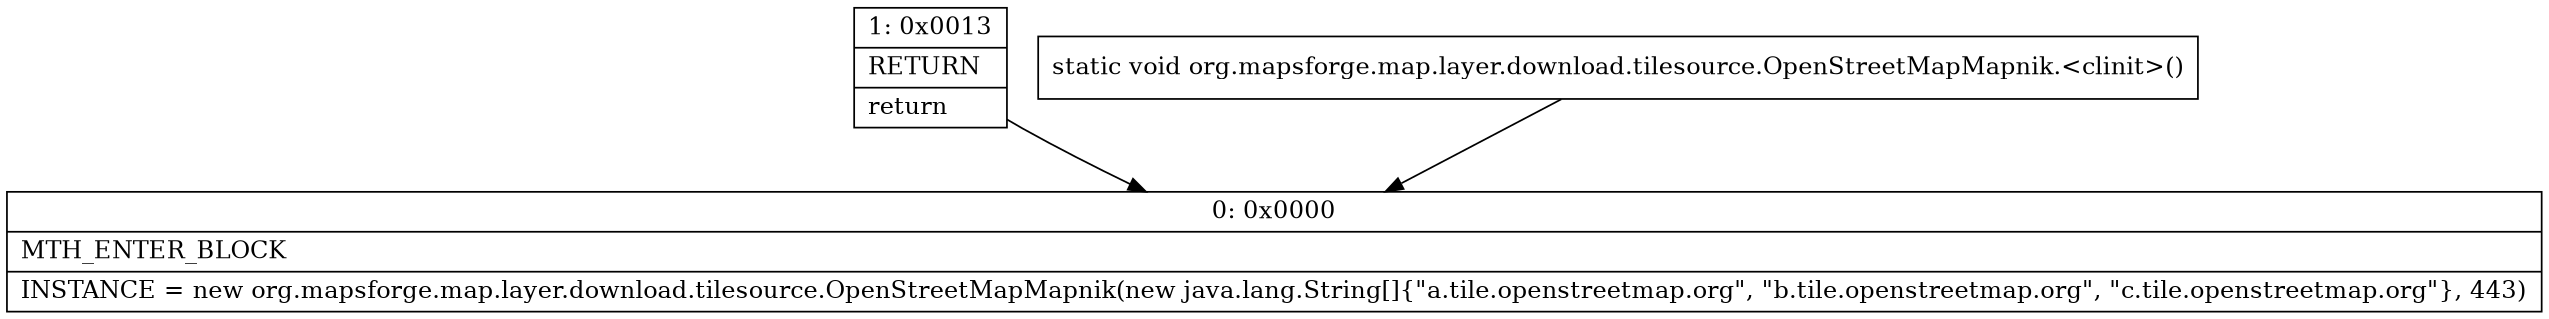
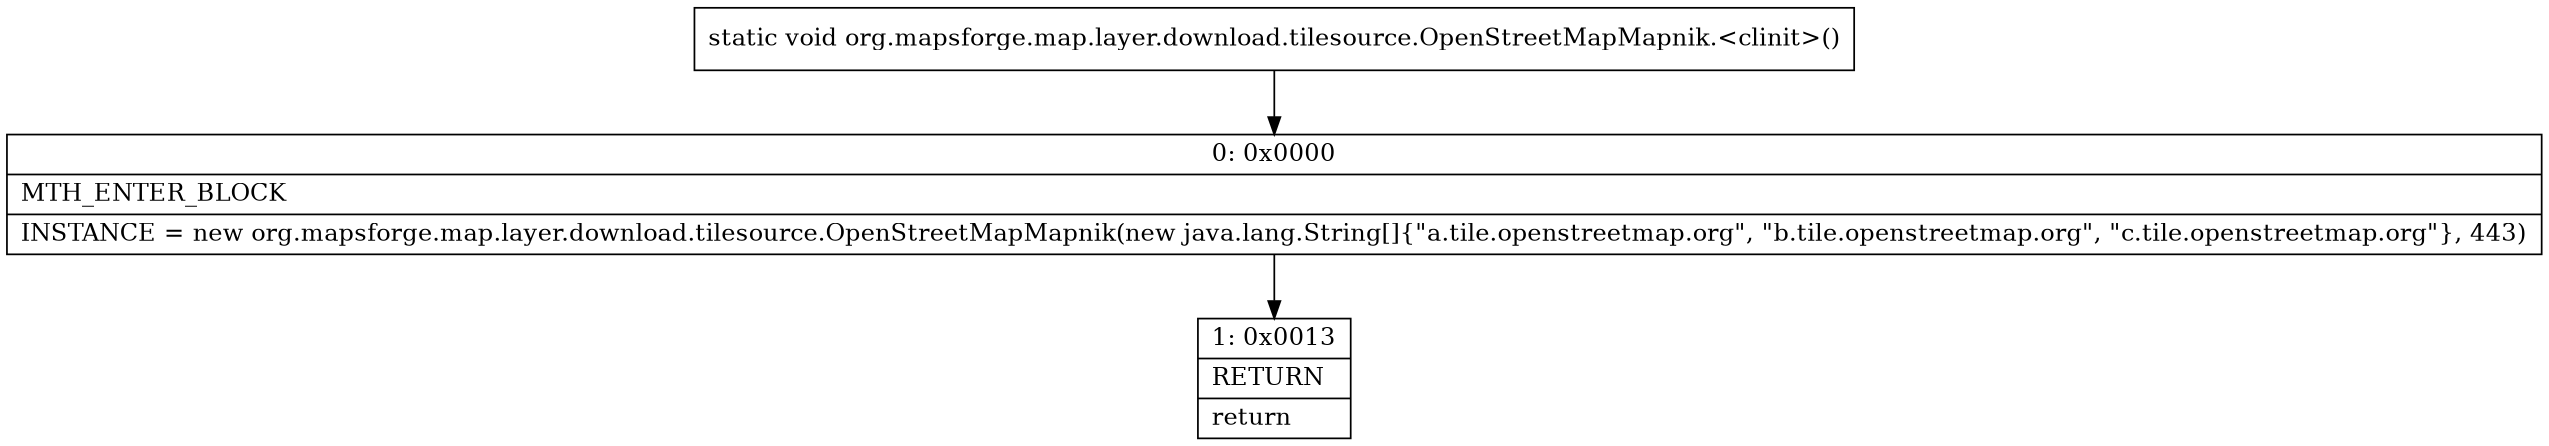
edge "1: 0x0013" -> "0: 0x0000": reversed
